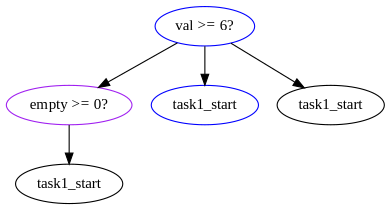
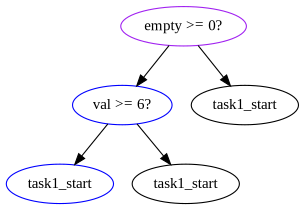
edge "val >= 6?" -> "empty >= 0?": reversed
